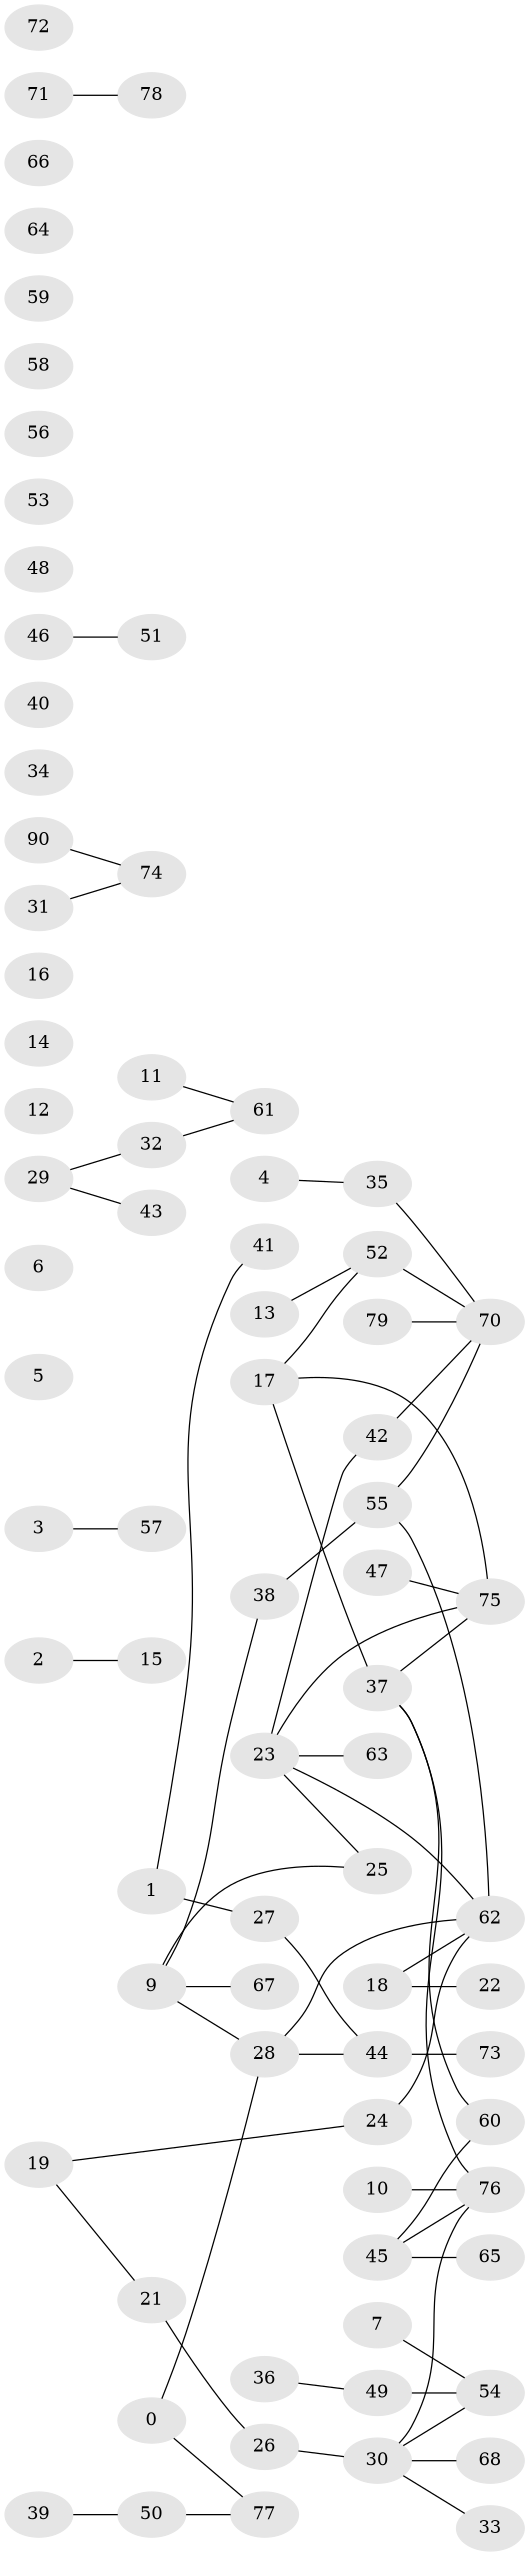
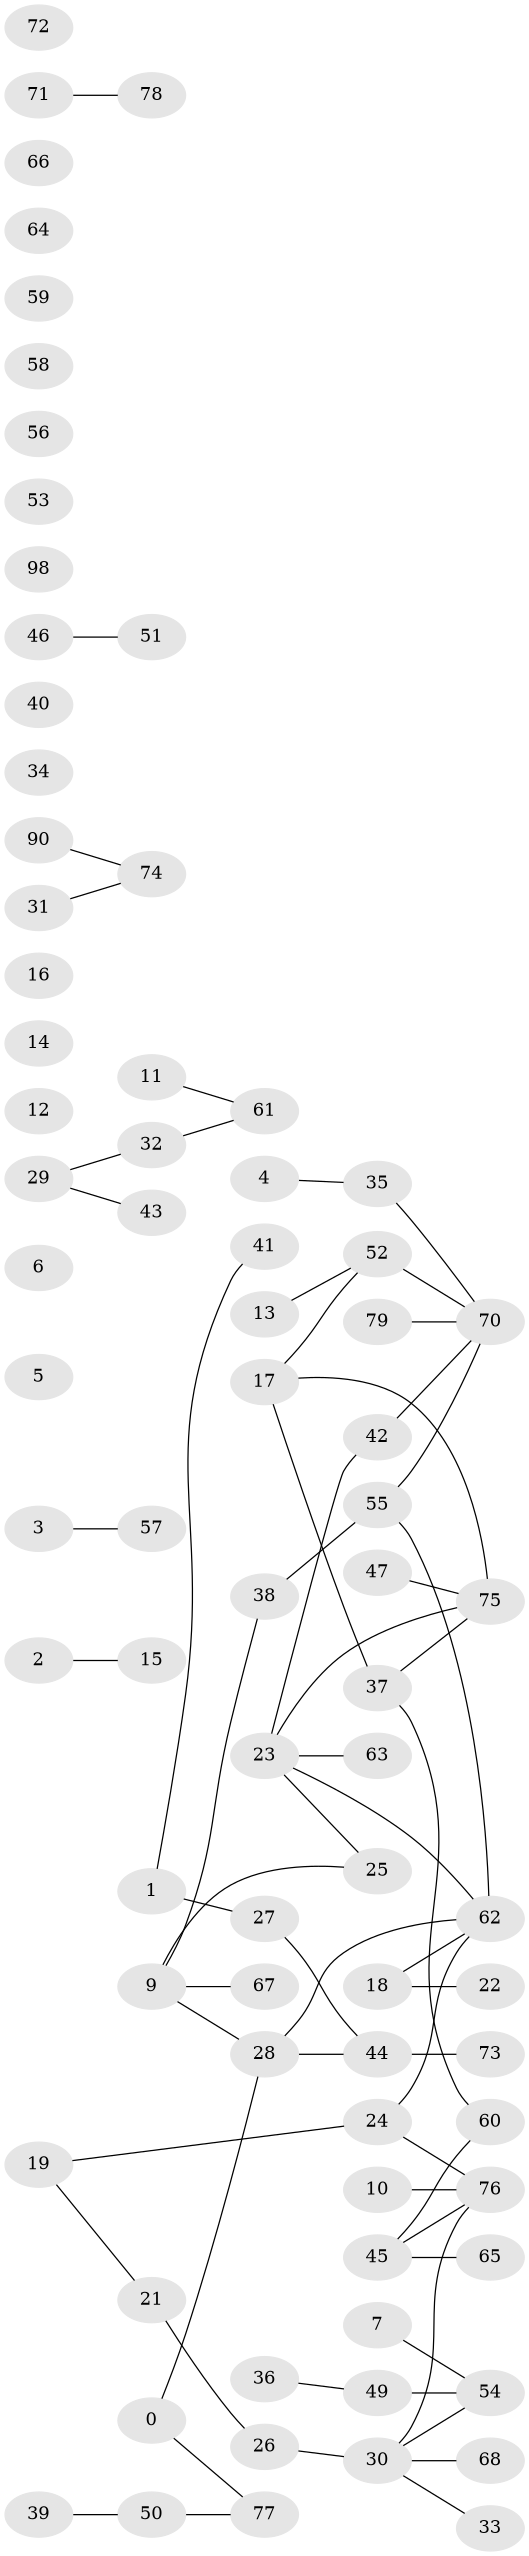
node "48": label "48" -> "98"
edge "37" -- "76": now "24" -- "76"
